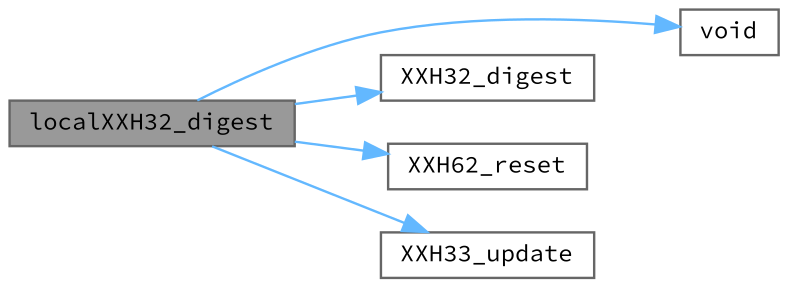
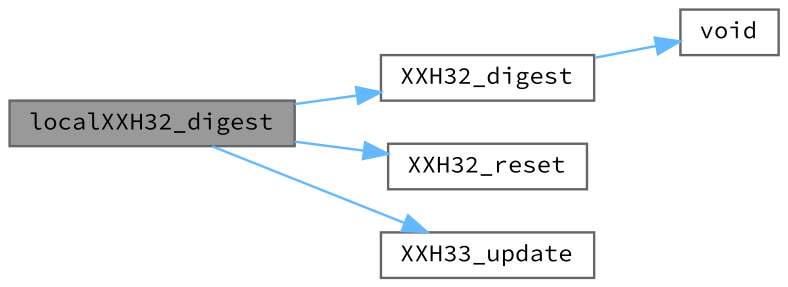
edge "localXXH32_digest" -> "void": now "XXH32_digest" -> "void"
node "XXH62_reset": label "XXH62_reset" -> "XXH32_reset"
